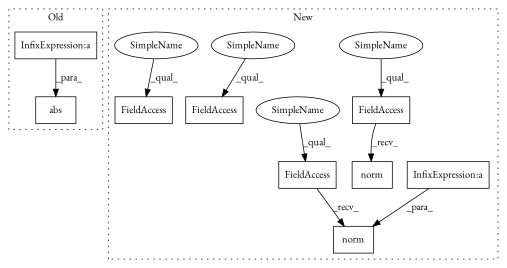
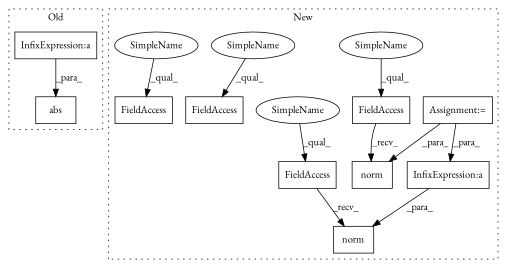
node "Assignment:=": added
